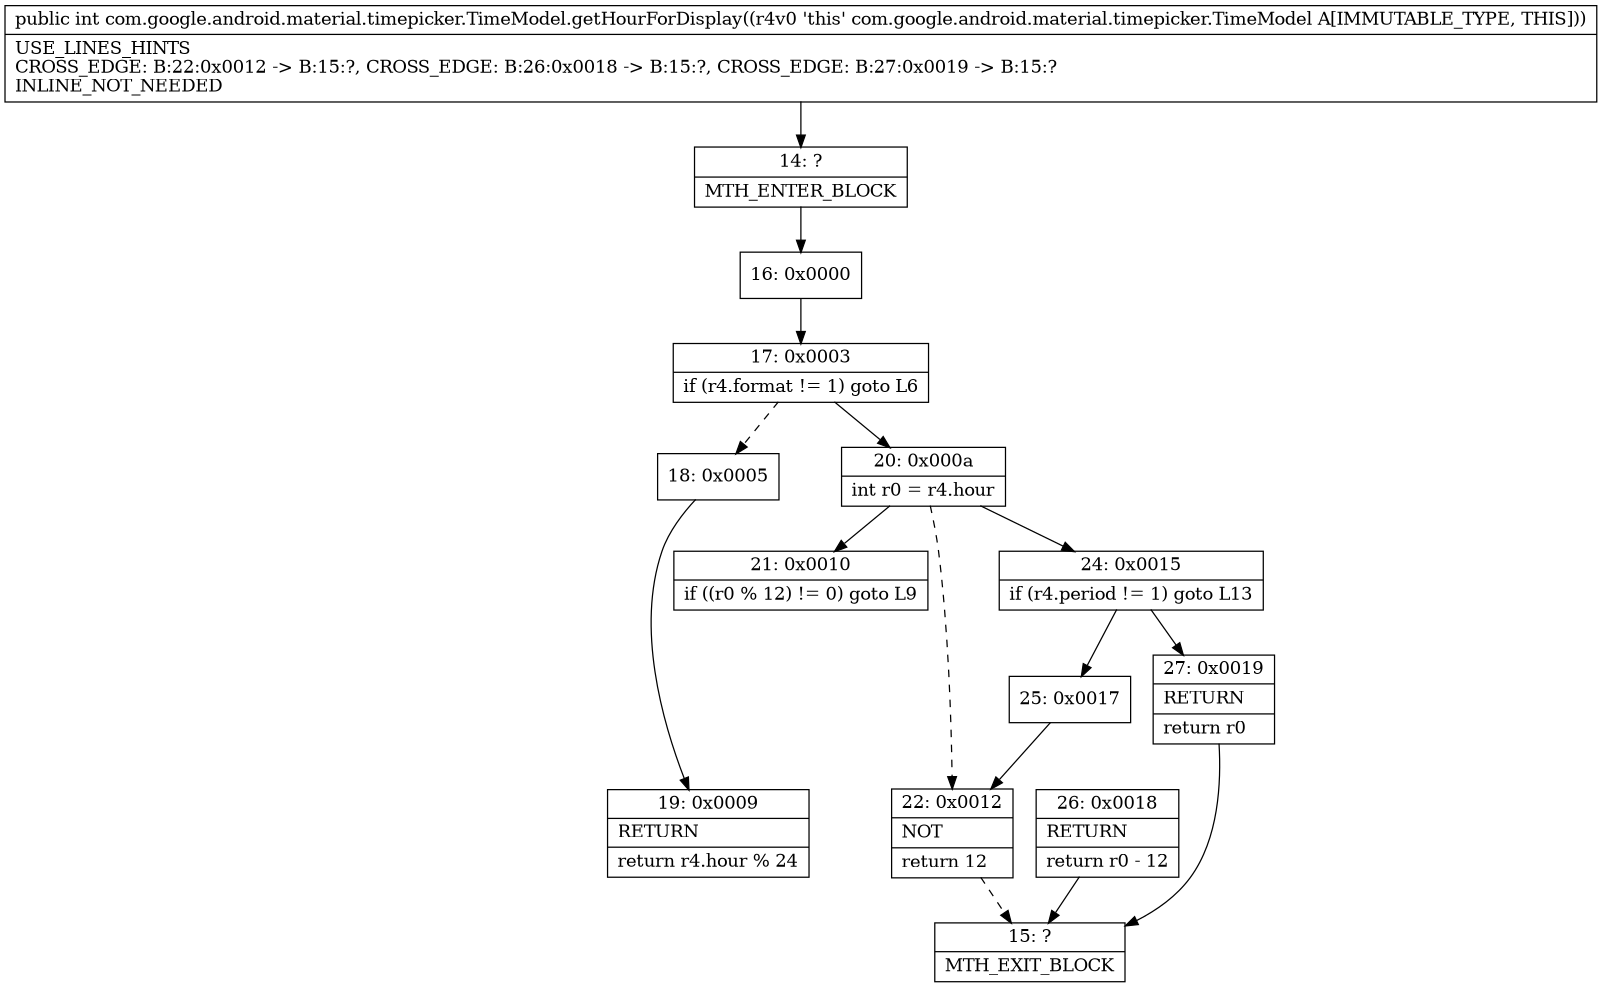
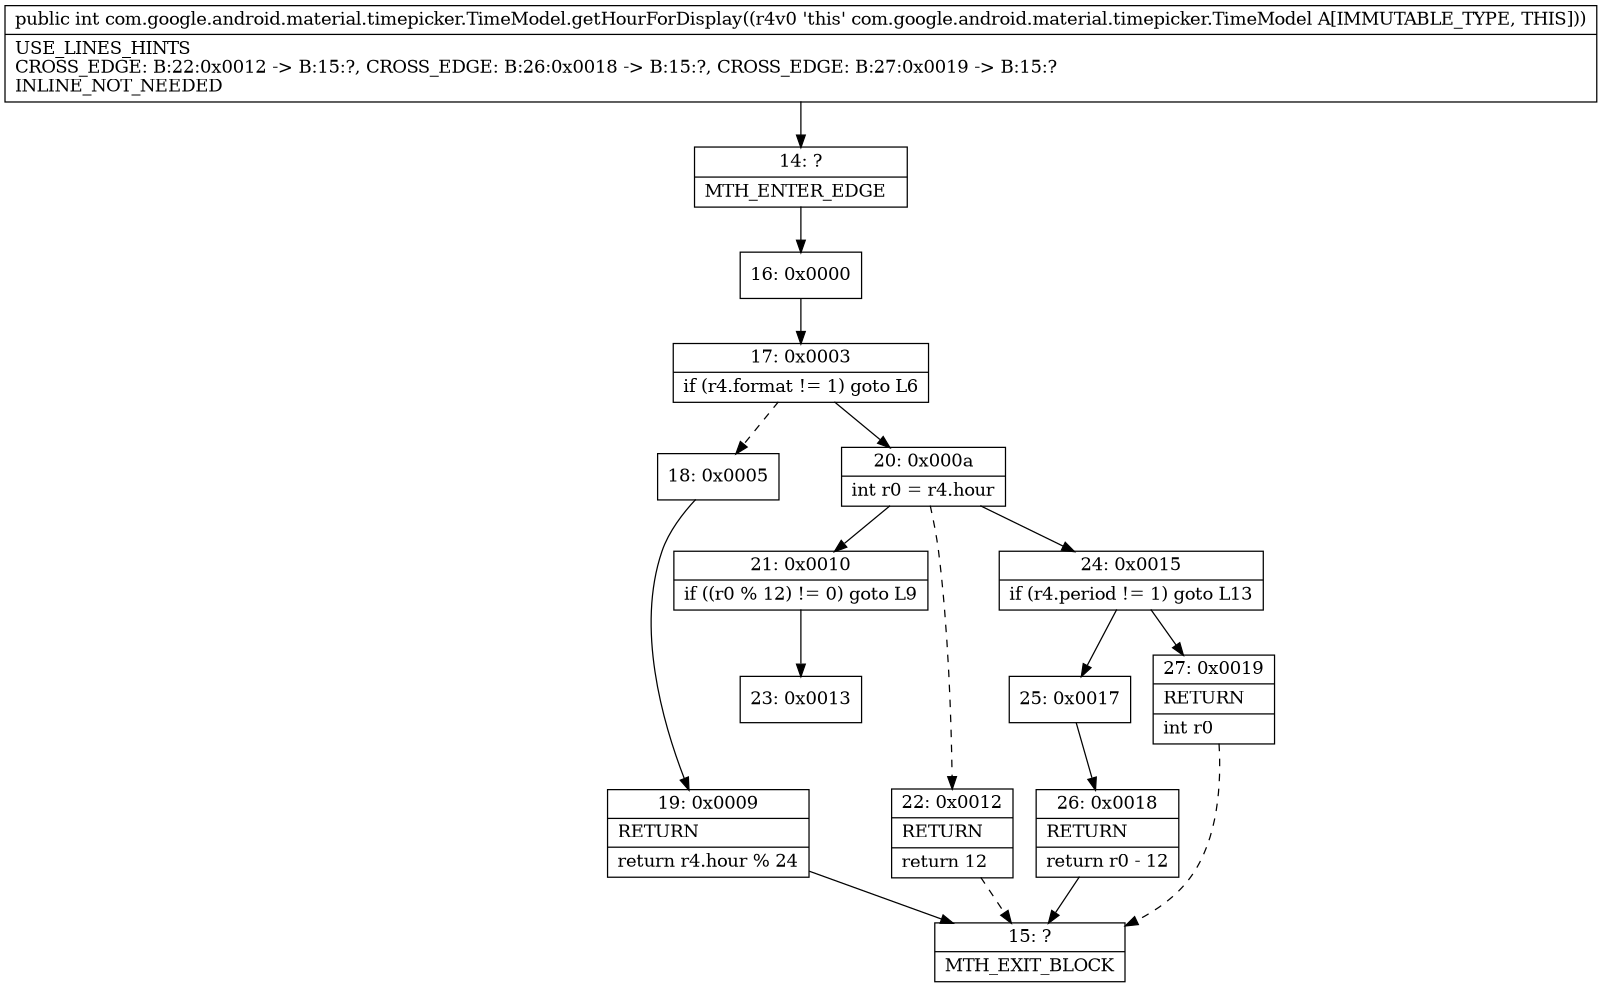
node "14: ?": text "MTH_ENTER_BLOCK" -> "MTH_ENTER_EDGE"
node "23: 0x0013": added
node "27: 0x0019": text "return r0" -> "int r0"
edge "25: 0x0017" -> "22: 0x0012": now "25: 0x0017" -> "26: 0x0018"
node "22: 0x0012": text "NOT" -> "RETURN"
edge "27: 0x0019" -> "15: ?": style solid -> dashed
edge "19: 0x0009" -> "15: ?": added
